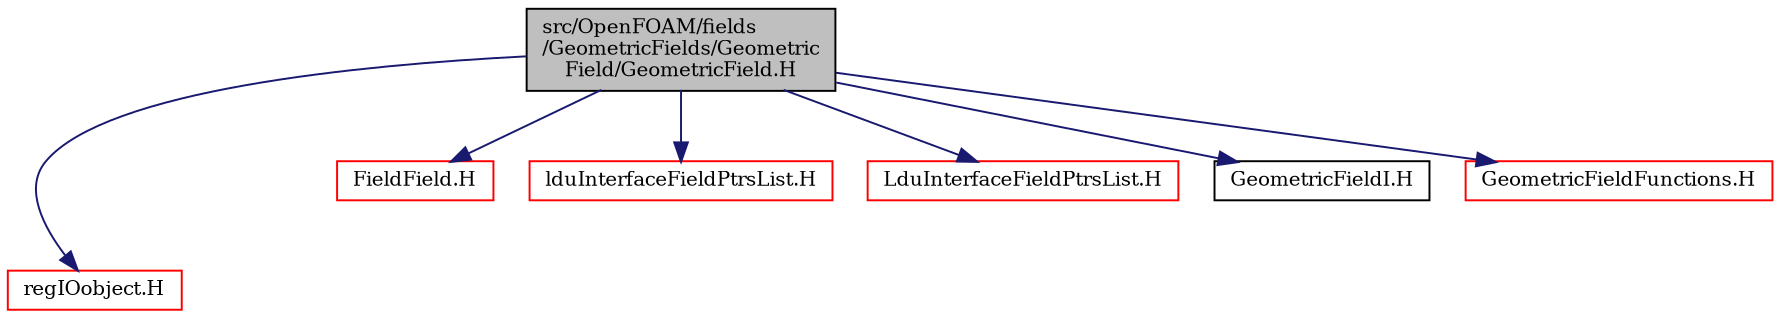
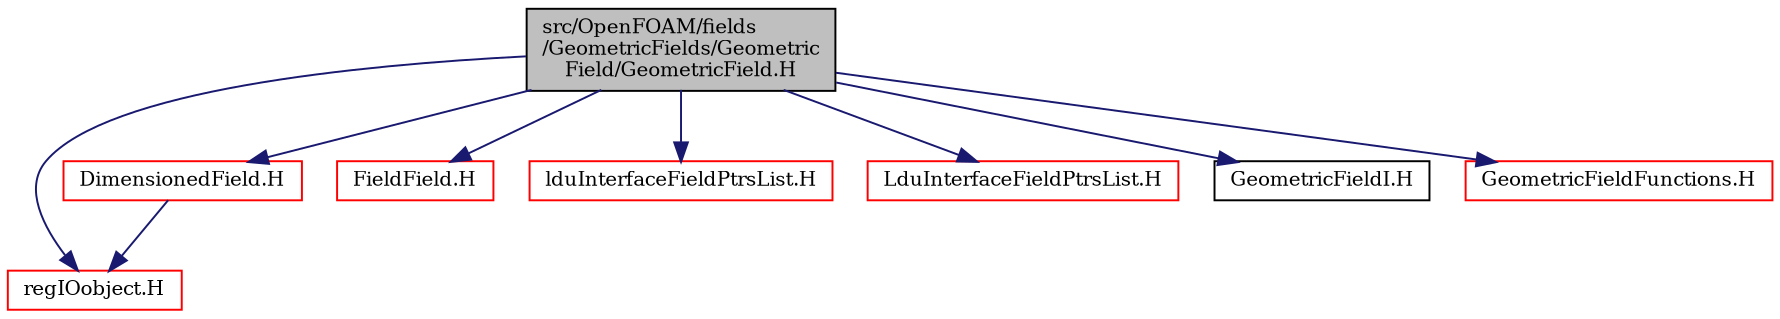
node "DimensionedField.H": added
